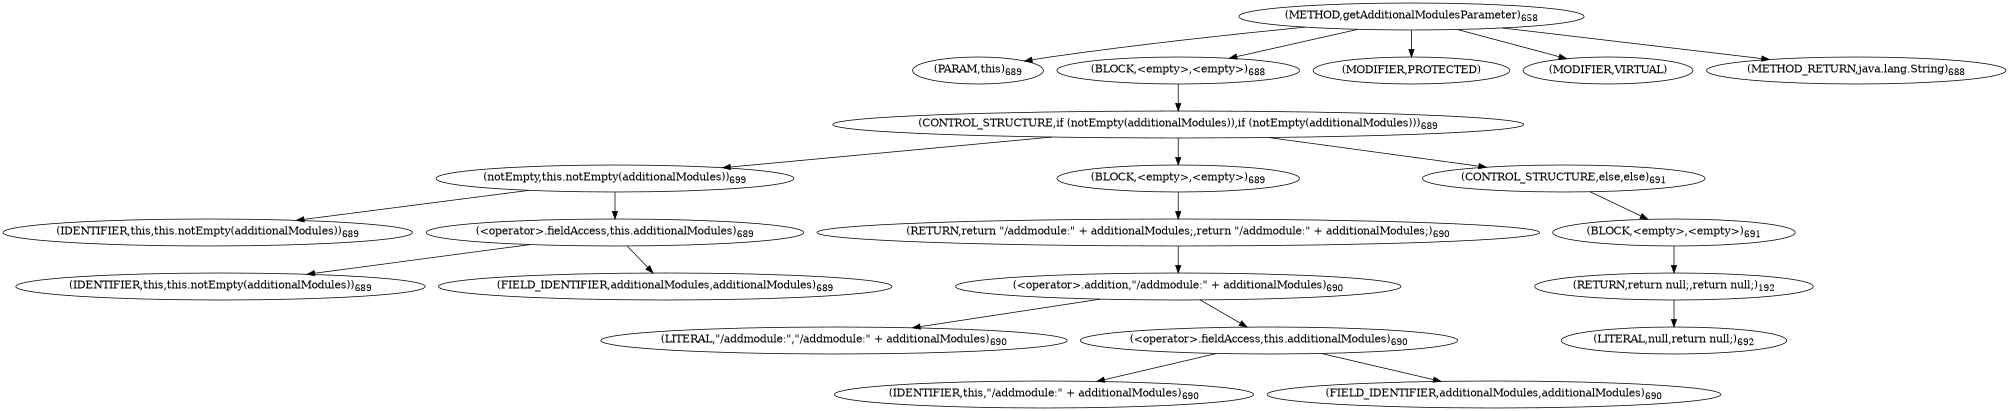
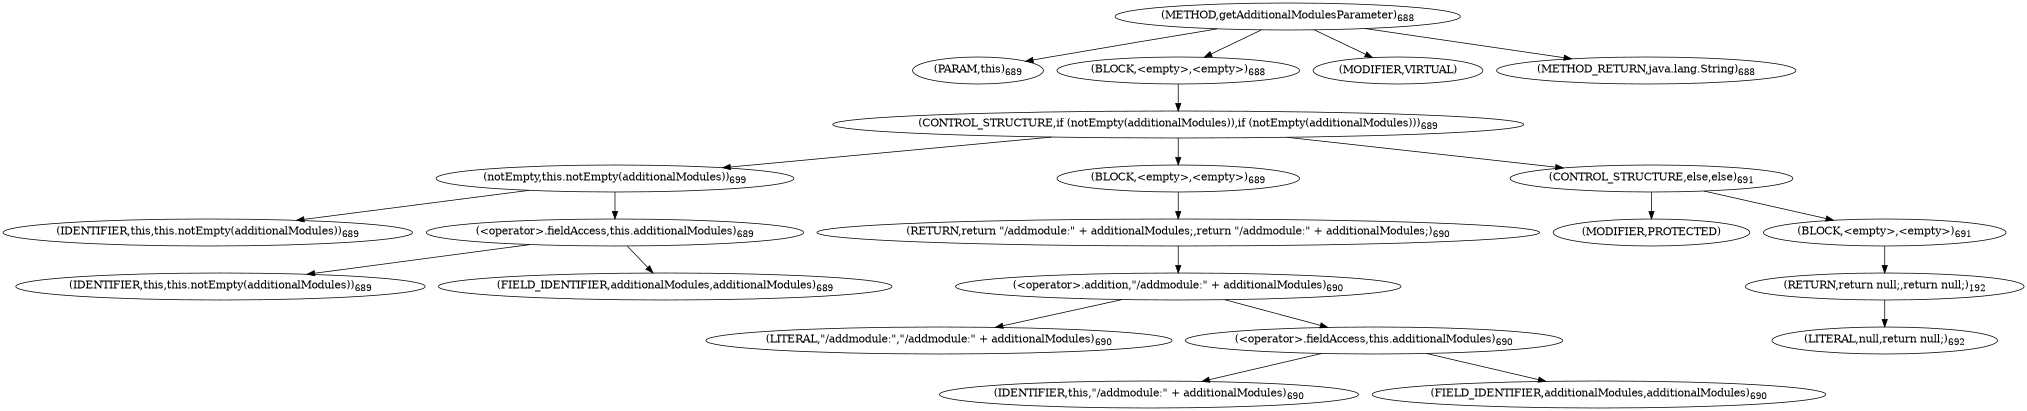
node "(METHOD,getAdditionalModulesParameter)": text "658" -> "688"
edge "(METHOD,getAdditionalModulesParameter)" -> "(MODIFIER,PROTECTED)": now "(CONTROL_STRUCTURE,else,else)" -> "(MODIFIER,PROTECTED)"
